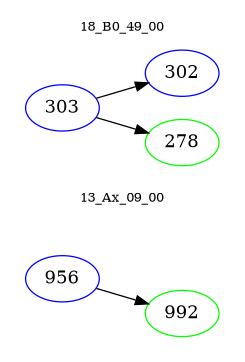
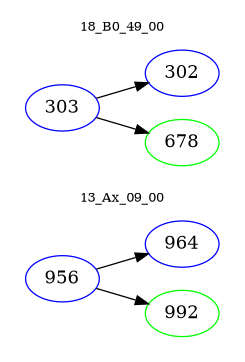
node "278": label "278" -> "678"
node "964": added
